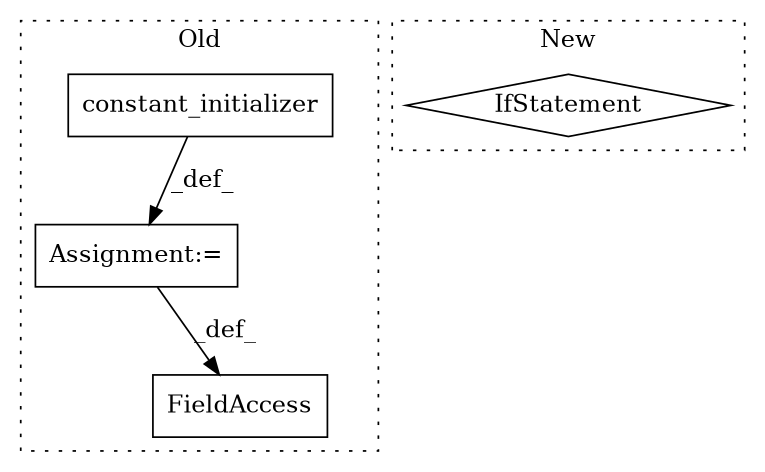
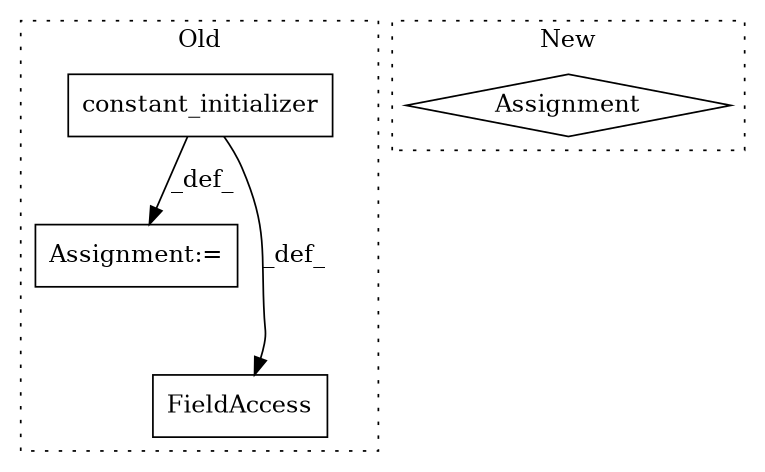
node "IfStatement": label "IfStatement" -> "Assignment"
edge "Assignment:=" -> "FieldAccess": now "constant_initializer" -> "FieldAccess"
